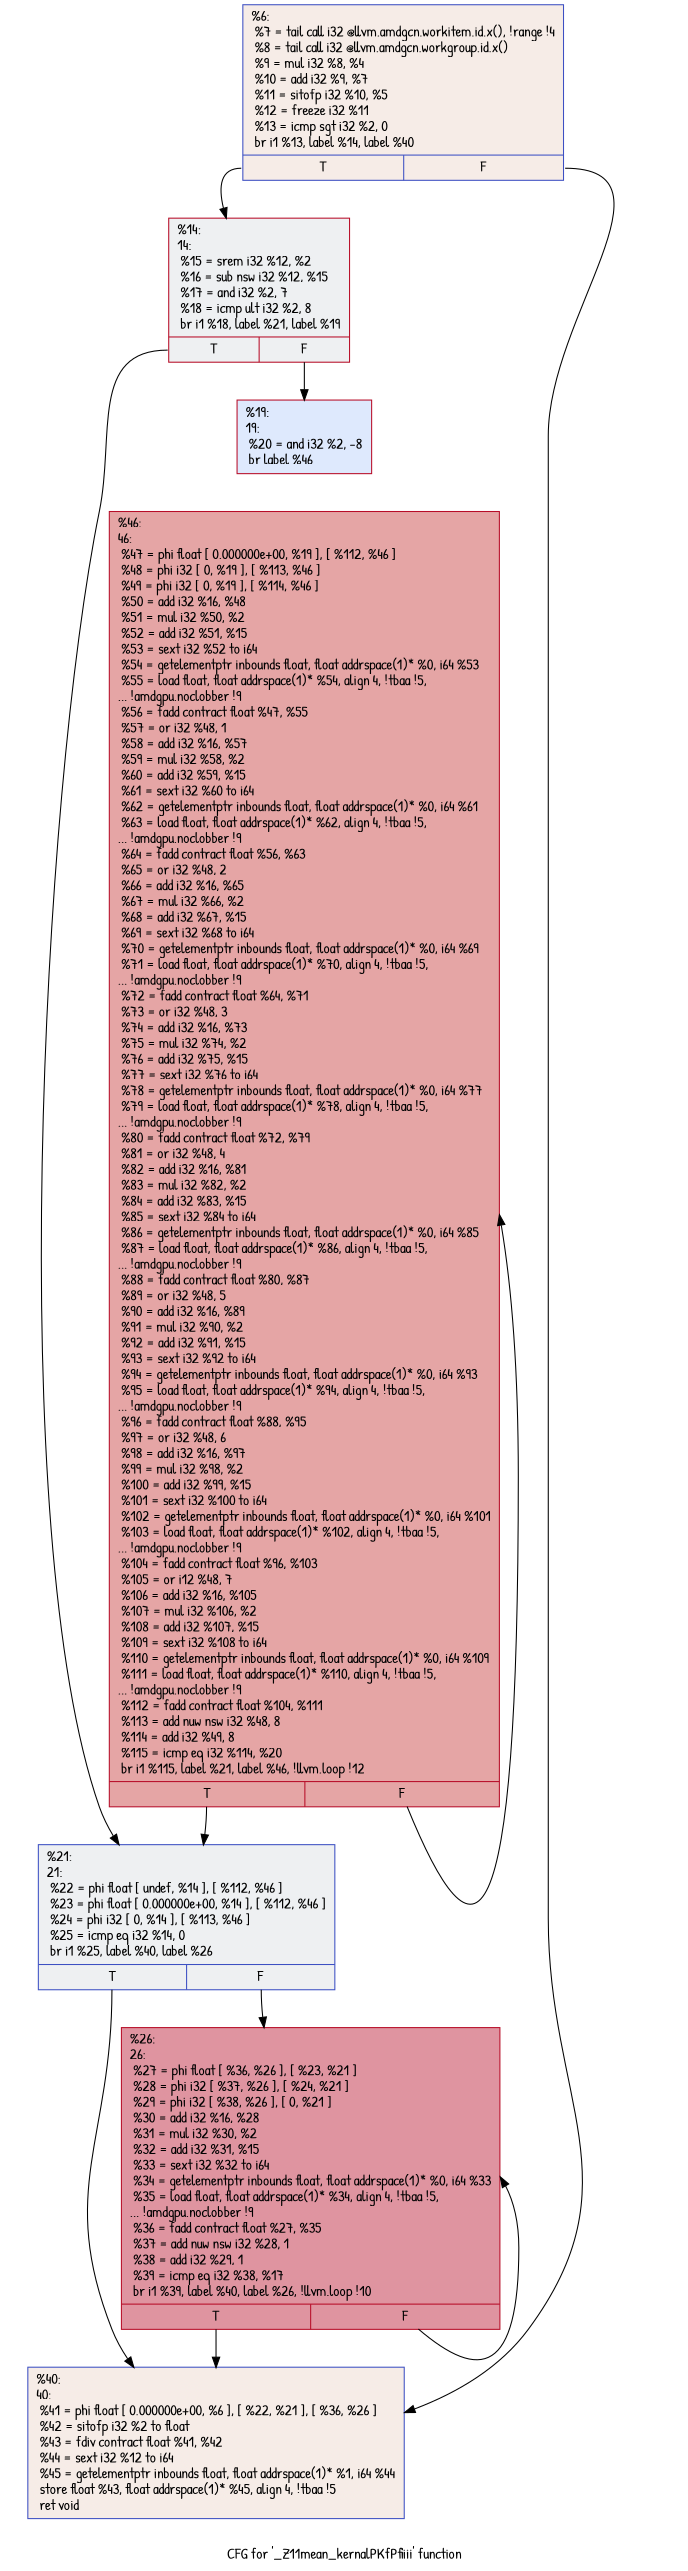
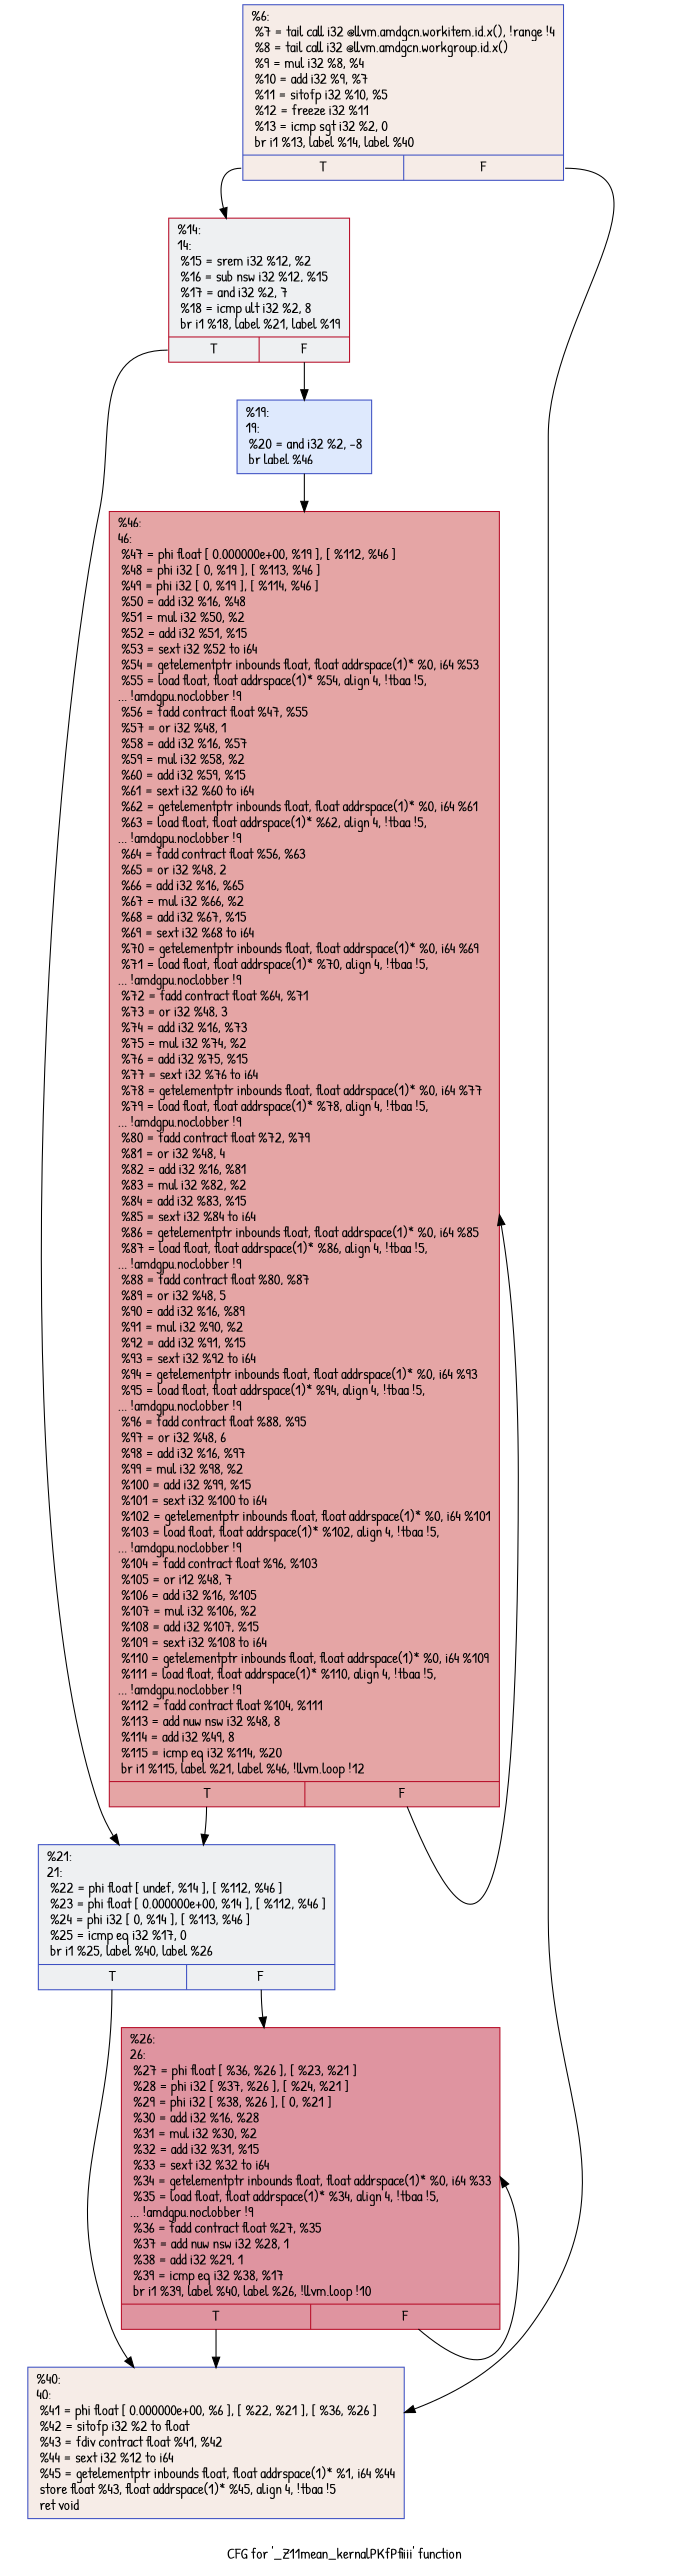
node "%19:": color #b70d28ff -> #3d50c3ff
edge "%19:" -> "%46:": added
node "%21:": text "%25 = icmp eq i32 %14, 0" -> "%25 = icmp eq i32 %17, 0"
